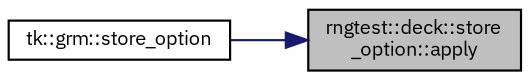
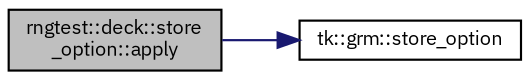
edge "tk::grm::store_option" -> "rngtest::deck::store _option::apply": reversed
